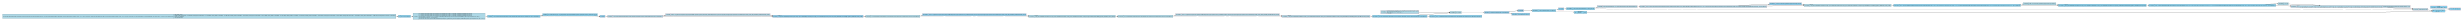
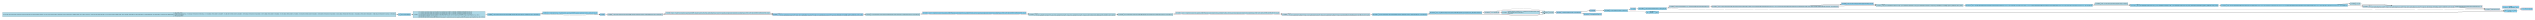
node "17: 0x0068": added
